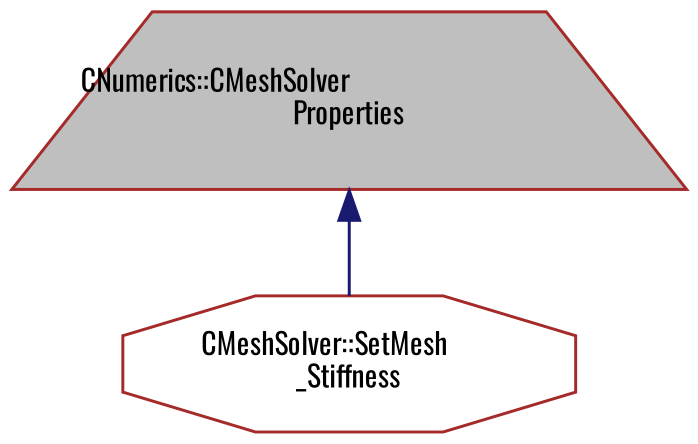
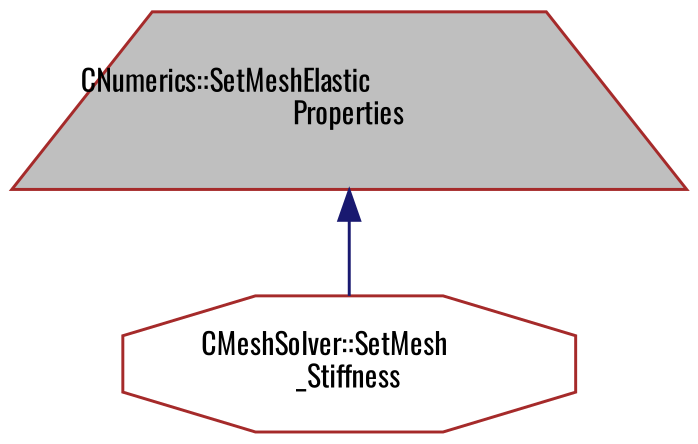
node "CNumerics::CMeshSolver Properties": label "CNumerics::CMeshSolver Properties" -> "CNumerics::SetMeshElastic Properties"
